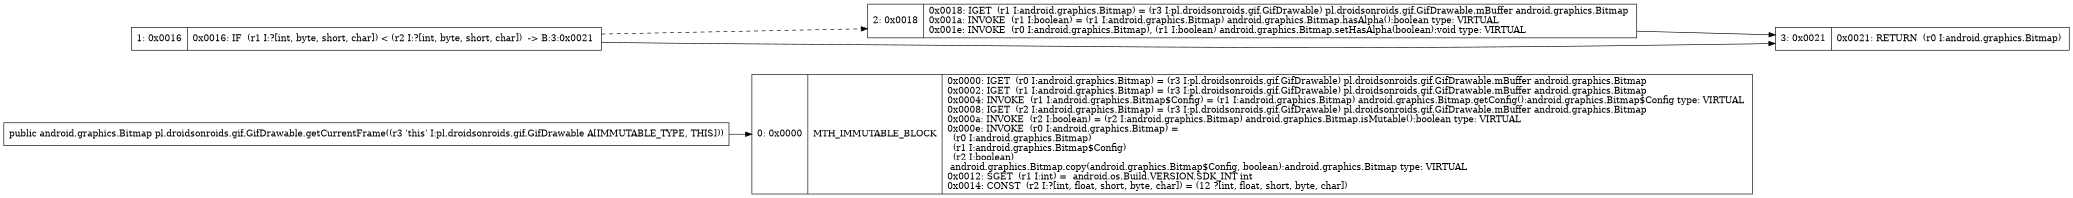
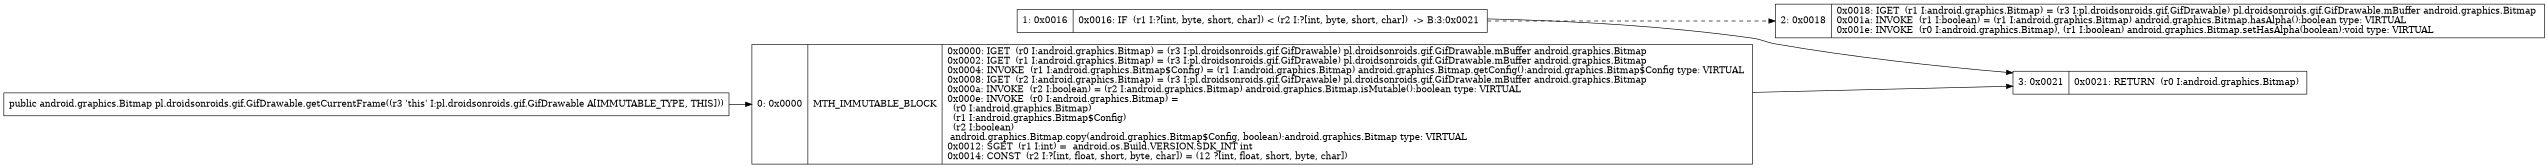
edge "2: 0x0018" -> "3: 0x0021": now "0: 0x0000" -> "3: 0x0021"
